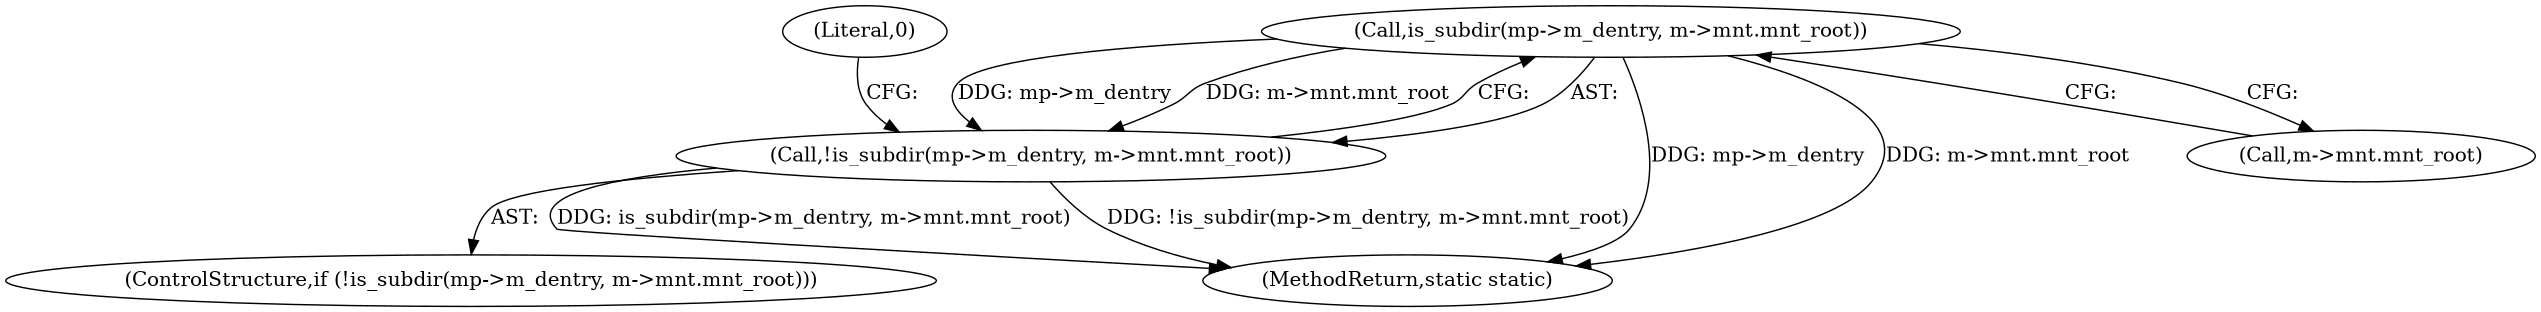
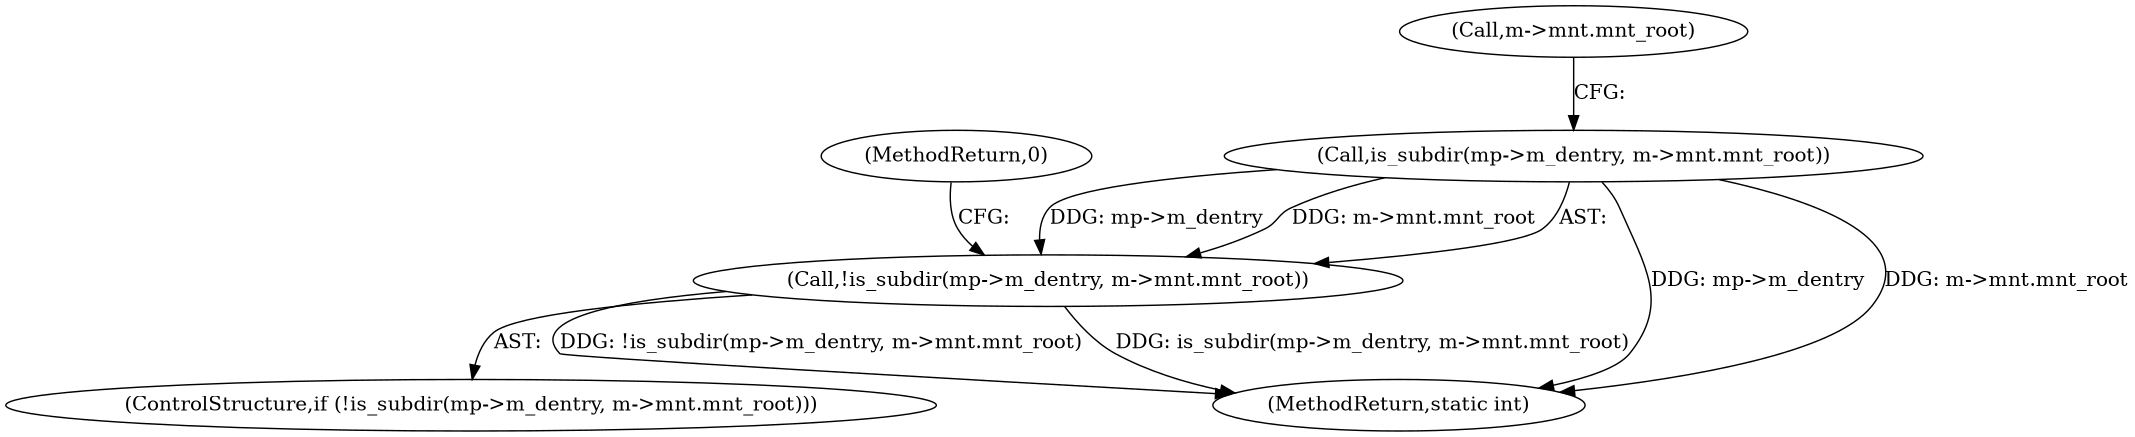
node "(Literal,0)": label "(Literal,0)" -> "(MethodReturn,0)"
edge "(Call,is_subdir(mp->m_dentry, m->mnt.mnt_root))" -> "(Call,m->mnt.mnt_root)": removed, label "CFG:"
edge "(Call,!is_subdir(mp->m_dentry, m->mnt.mnt_root))" -> "(Call,is_subdir(mp->m_dentry, m->mnt.mnt_root))": removed, label "CFG:"
node "(MethodReturn,static static)": label "(MethodReturn,static static)" -> "(MethodReturn,static int)"
